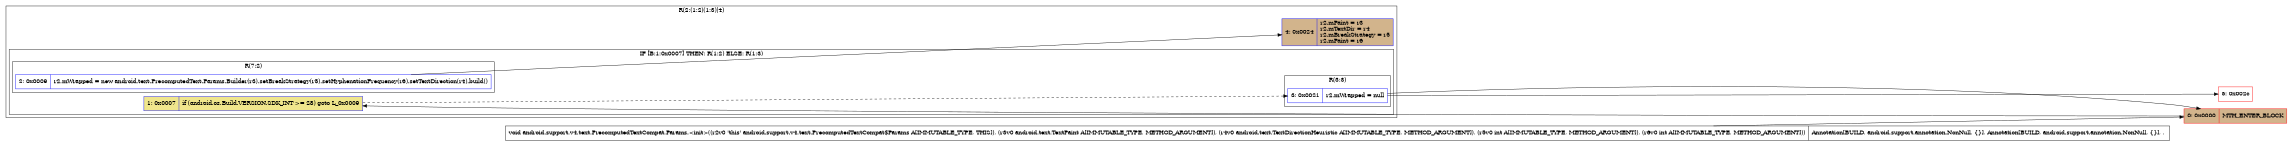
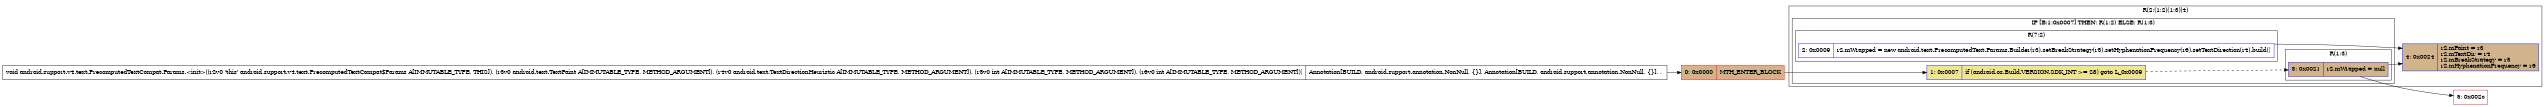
node "4: 0x0024": text "r2.mPaint = r6" -> "r2.mHyphenationFrequency = r6"
cluster "R(3:3)": label "R(3:3)" -> "R(1:3)"
edge "3: 0x0021" -> "0: 0x0000": now "3: 0x0021" -> "4: 0x0024"
node "3: 0x0021": fillcolor white -> tan
